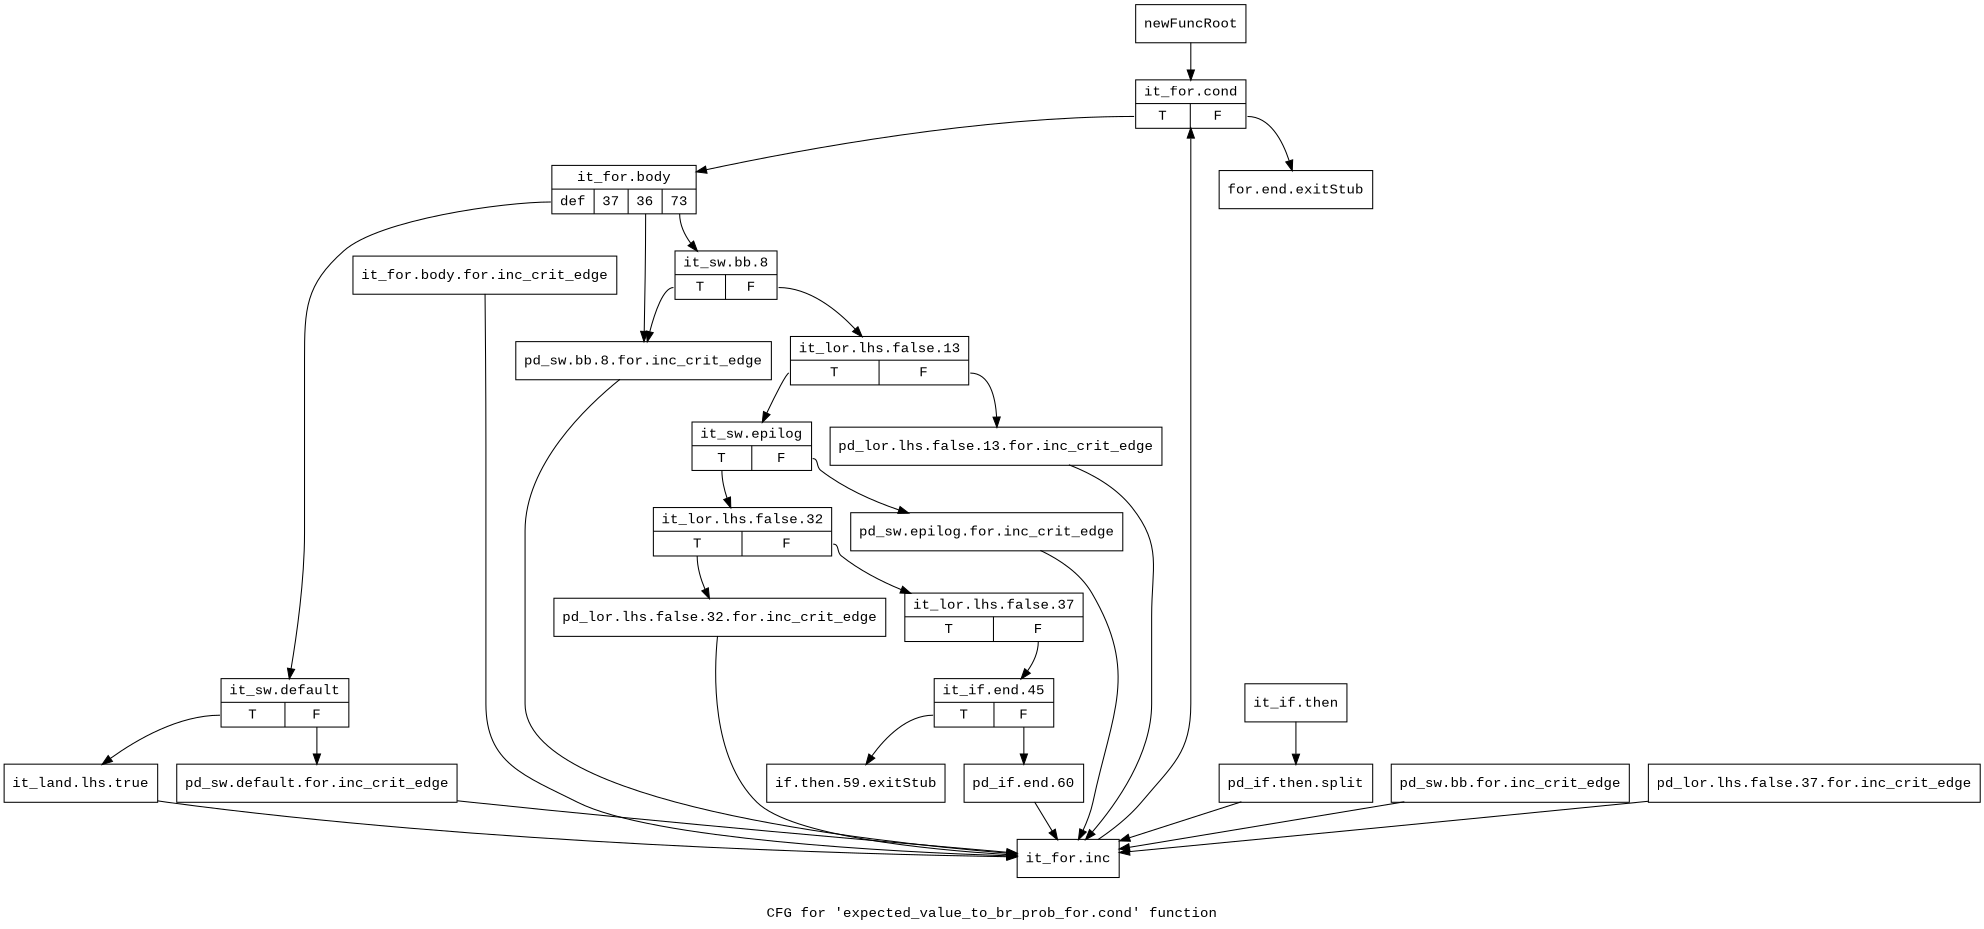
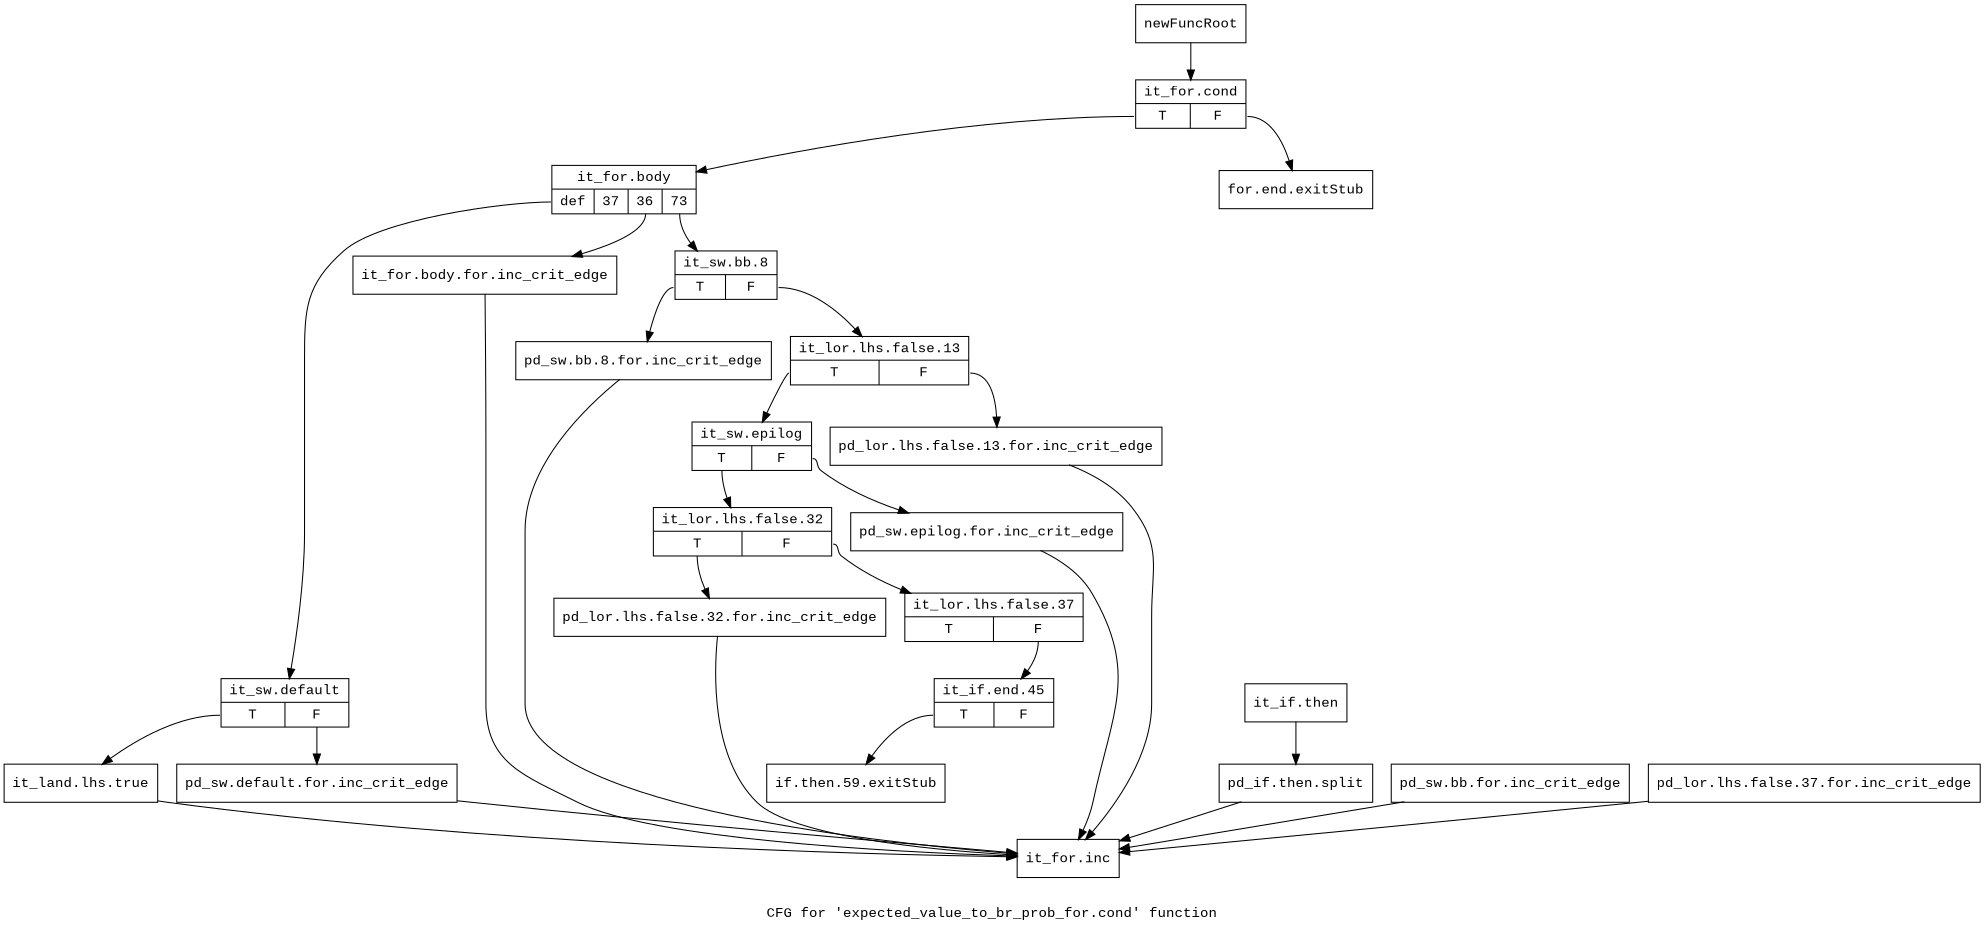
edge "it_for.body" -> "pd_sw.bb.8.for.inc_crit_edge": now "it_for.body" -> "it_for.body.for.inc_crit_edge"
edge "it_for.inc" -> "it_for.cond": removed
node "pd_if.end.60": removed
